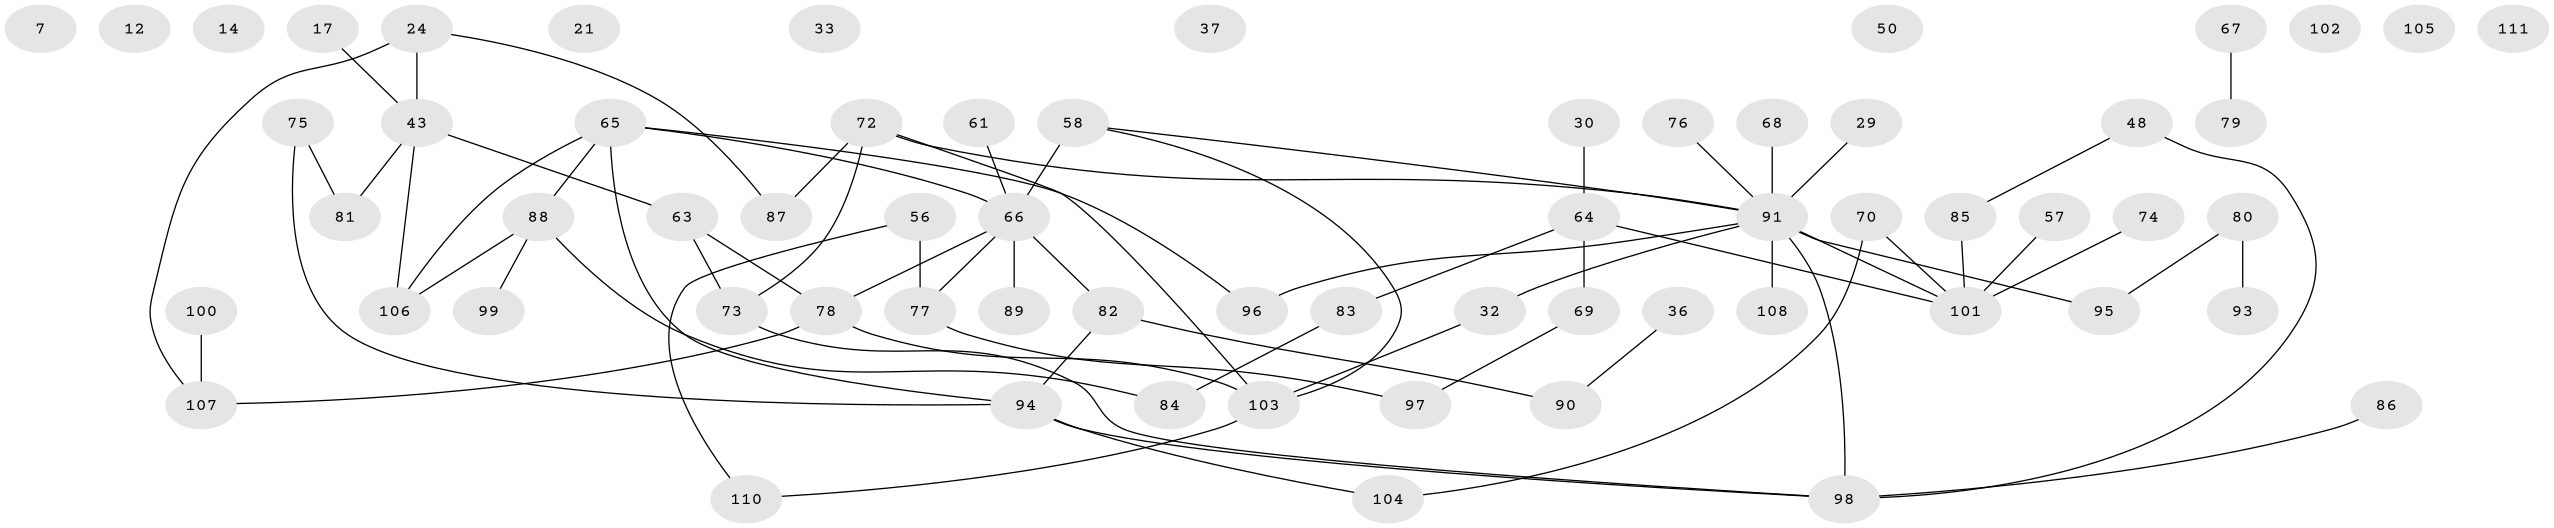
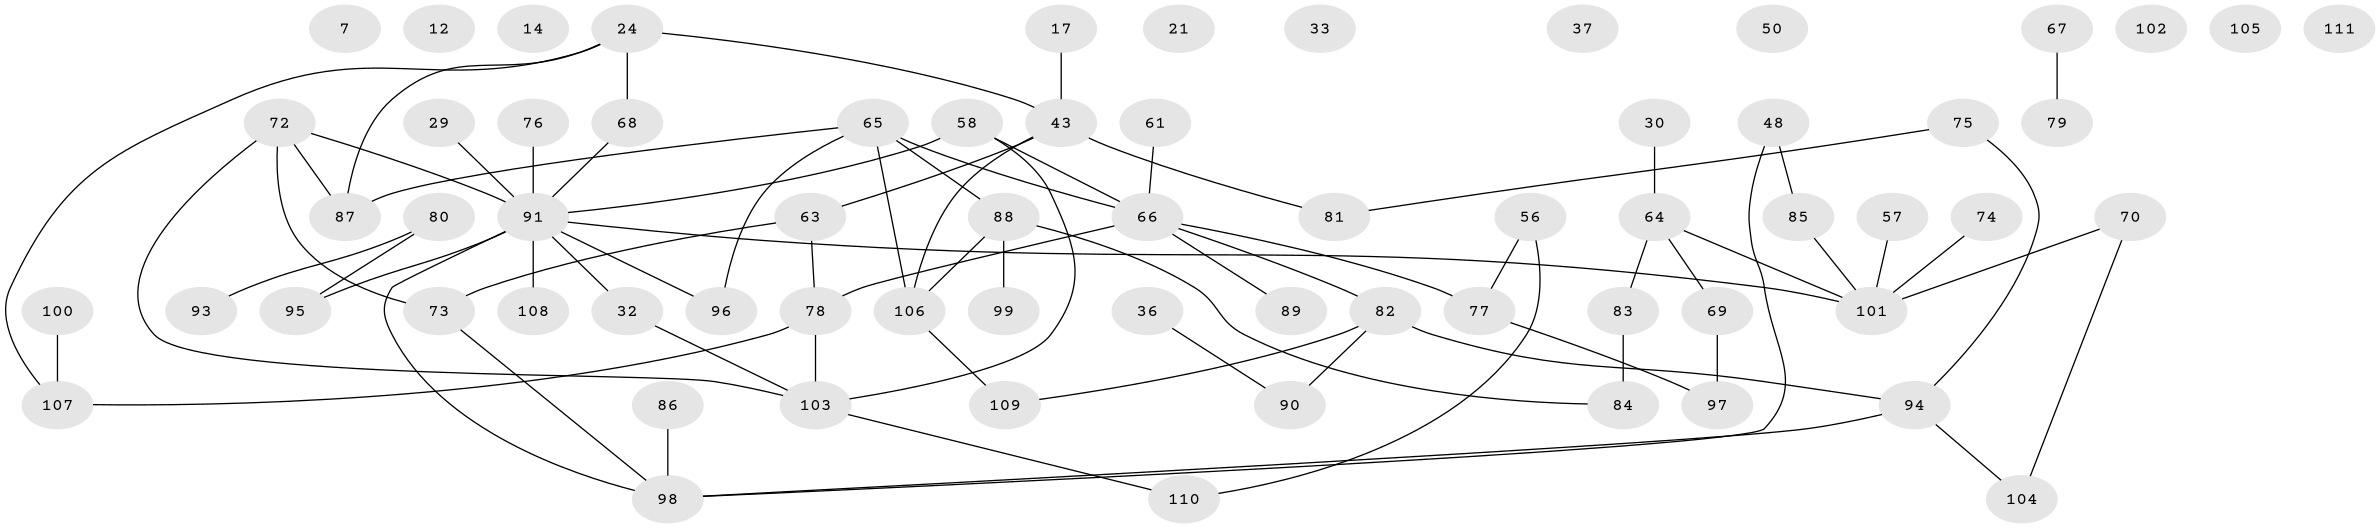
edge "24" -- "68": added
edge "65" -- "94": now "65" -- "87"
node "109": added
